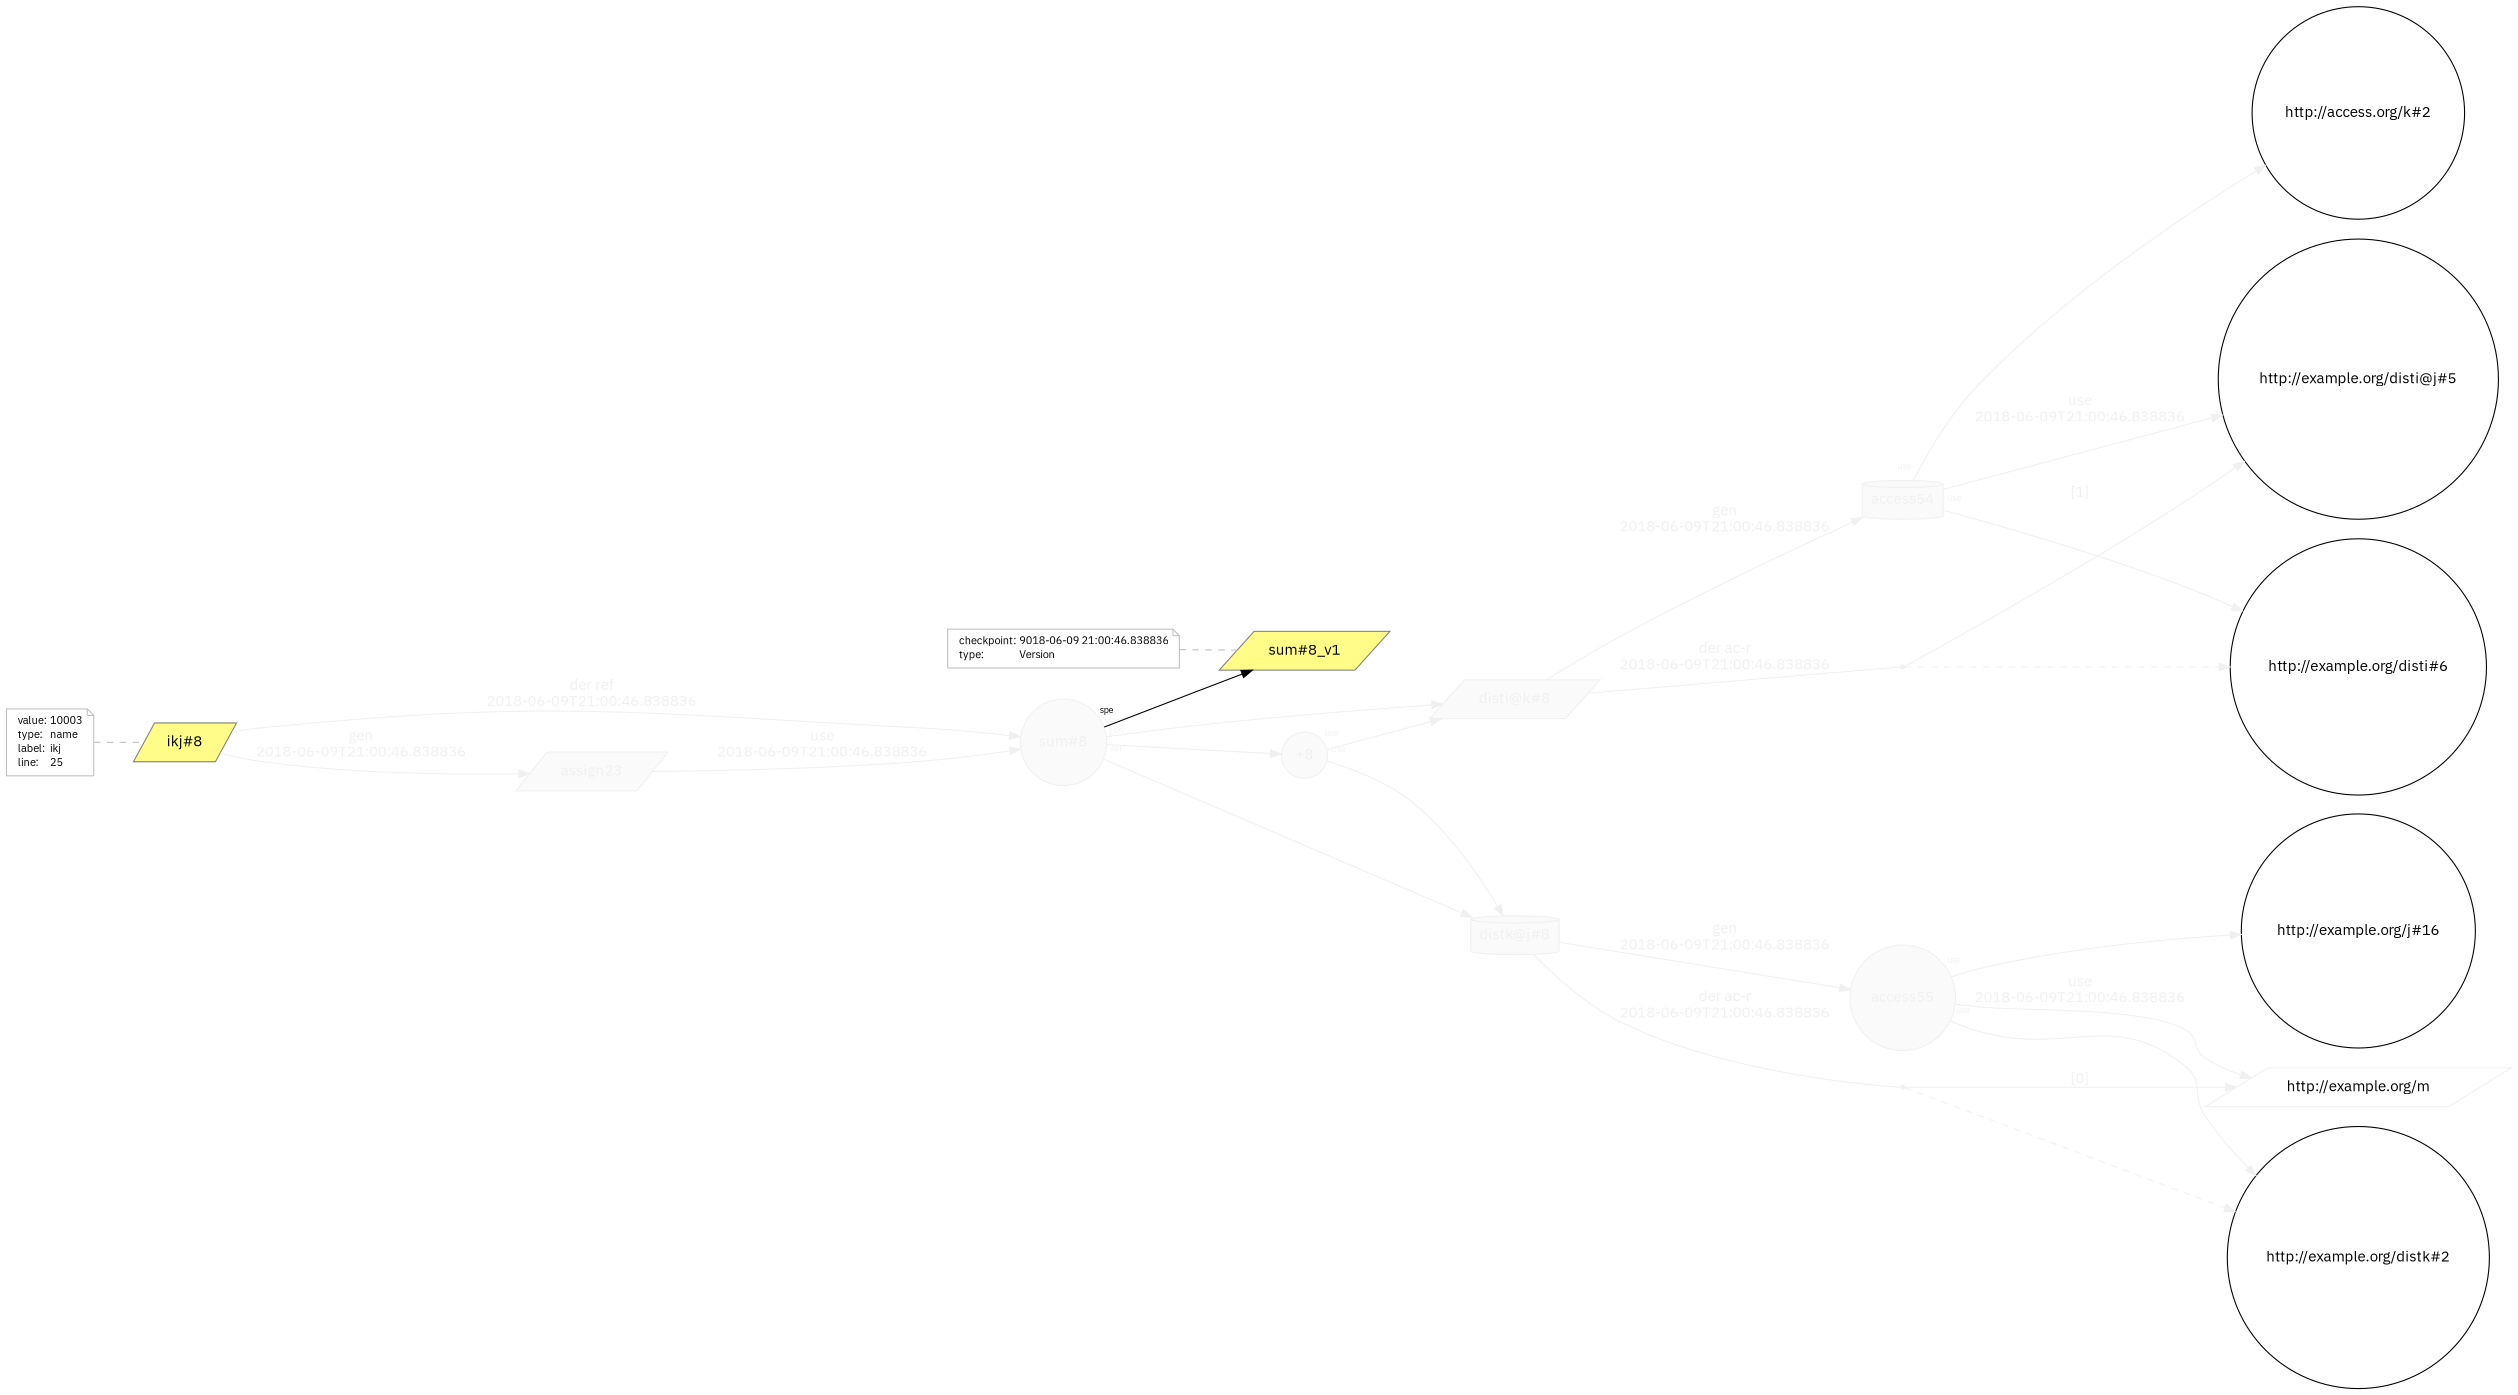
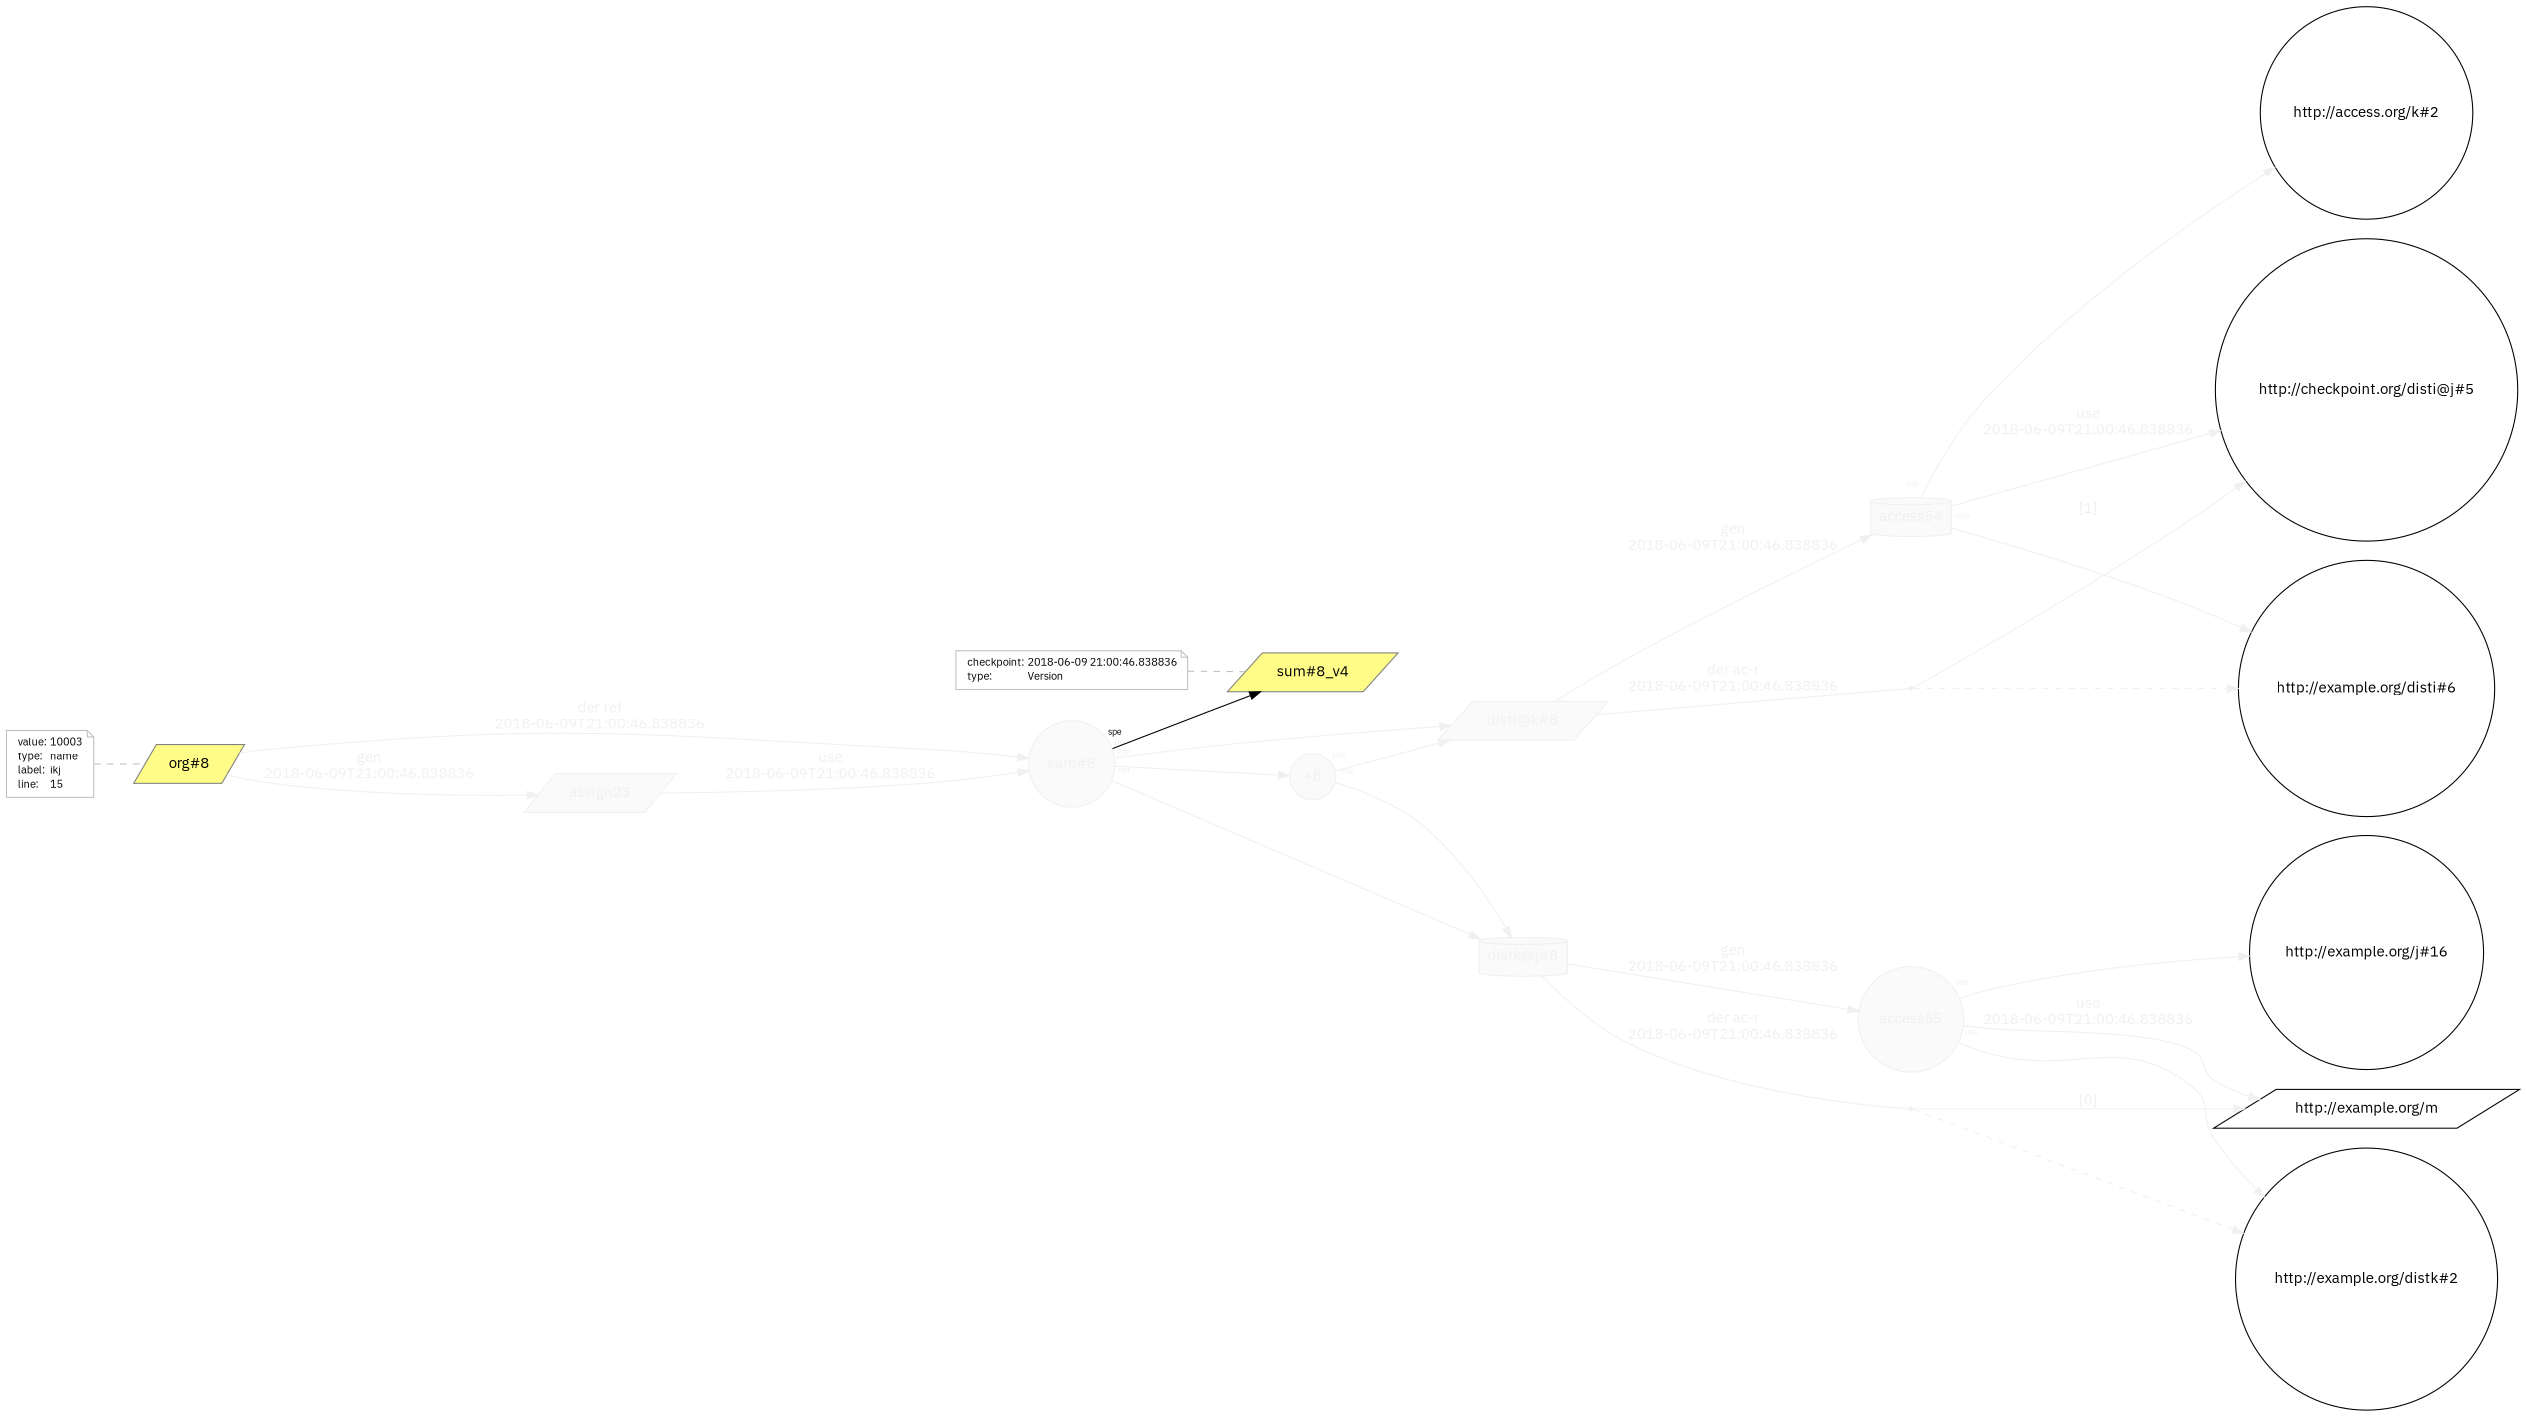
node "http://example.org/disti@j#5": label "http://example.org/disti@j#5" -> "http://checkpoint.org/disti@j#5"
node "checkpoint:": text "9018-06-09 21:00:46.838836" -> "2018-06-09 21:00:46.838836"
node "sum#8_v1": label "sum#8_v1" -> "sum#8_v4"
node "ikj#8": label "ikj#8" -> "org#8"
node "value:": text "25" -> "15"
node "http://example.org/m": color #f0f0f0 -> black
